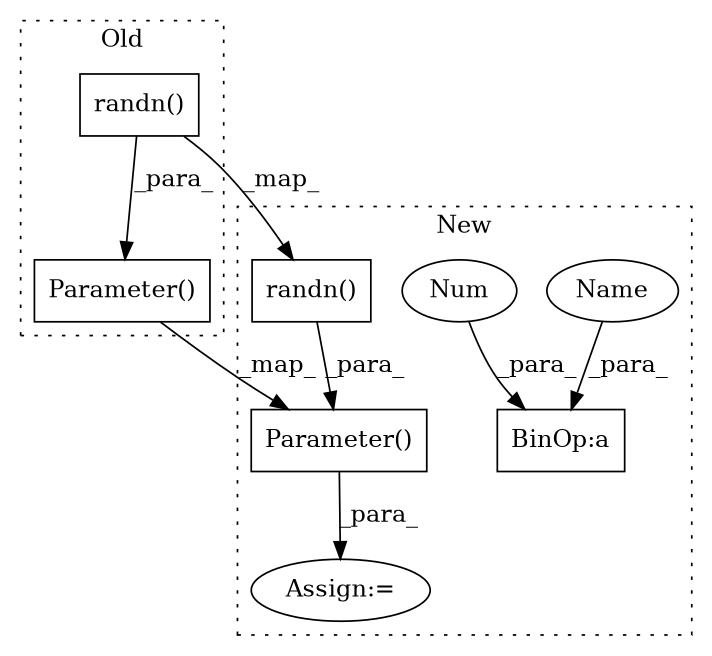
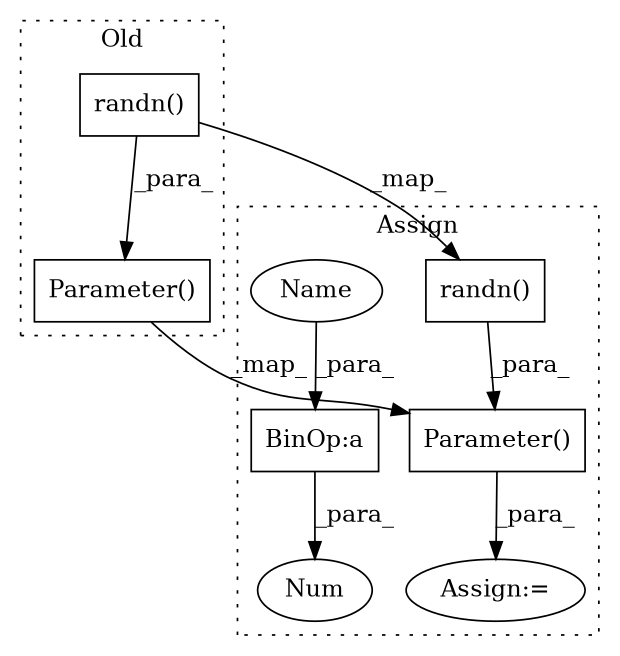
cluster "New": label "New" -> "Assign"
edge "Num" -> "BinOp:a": reversed
